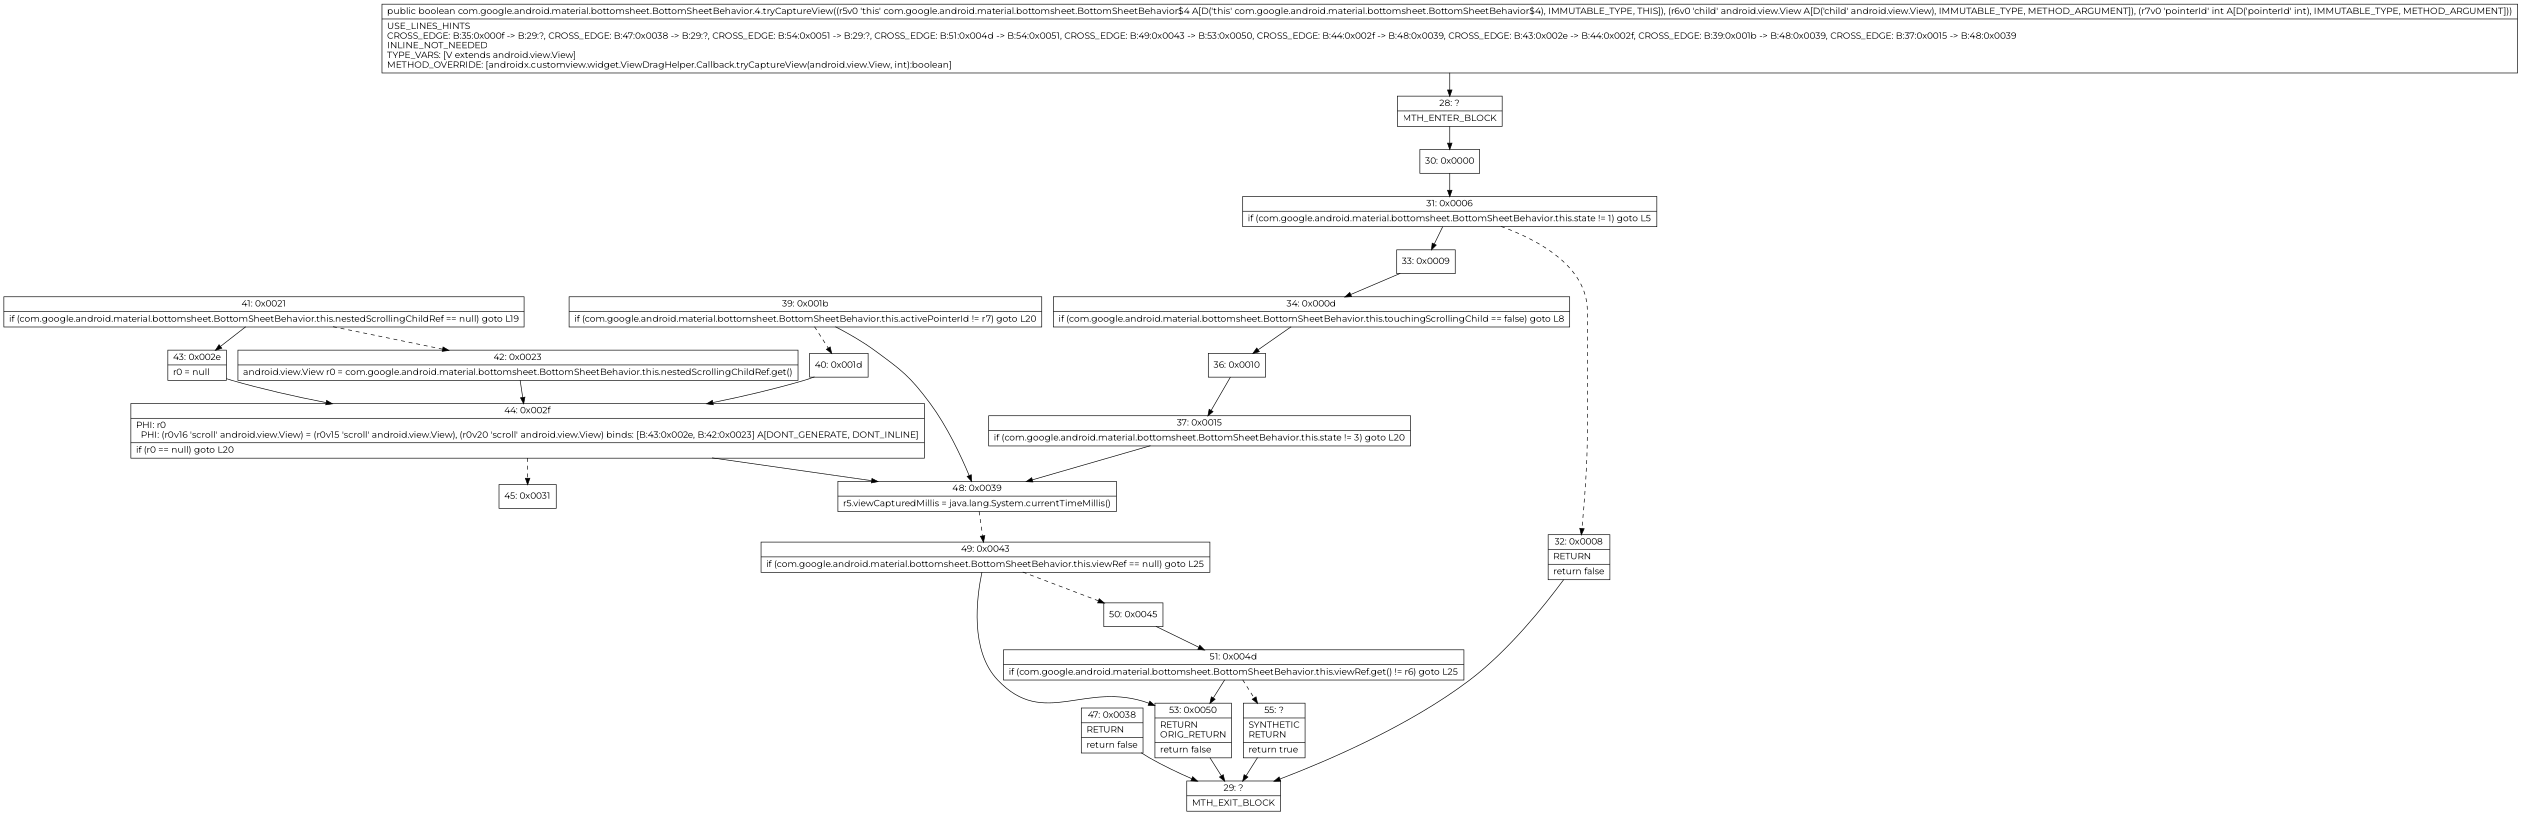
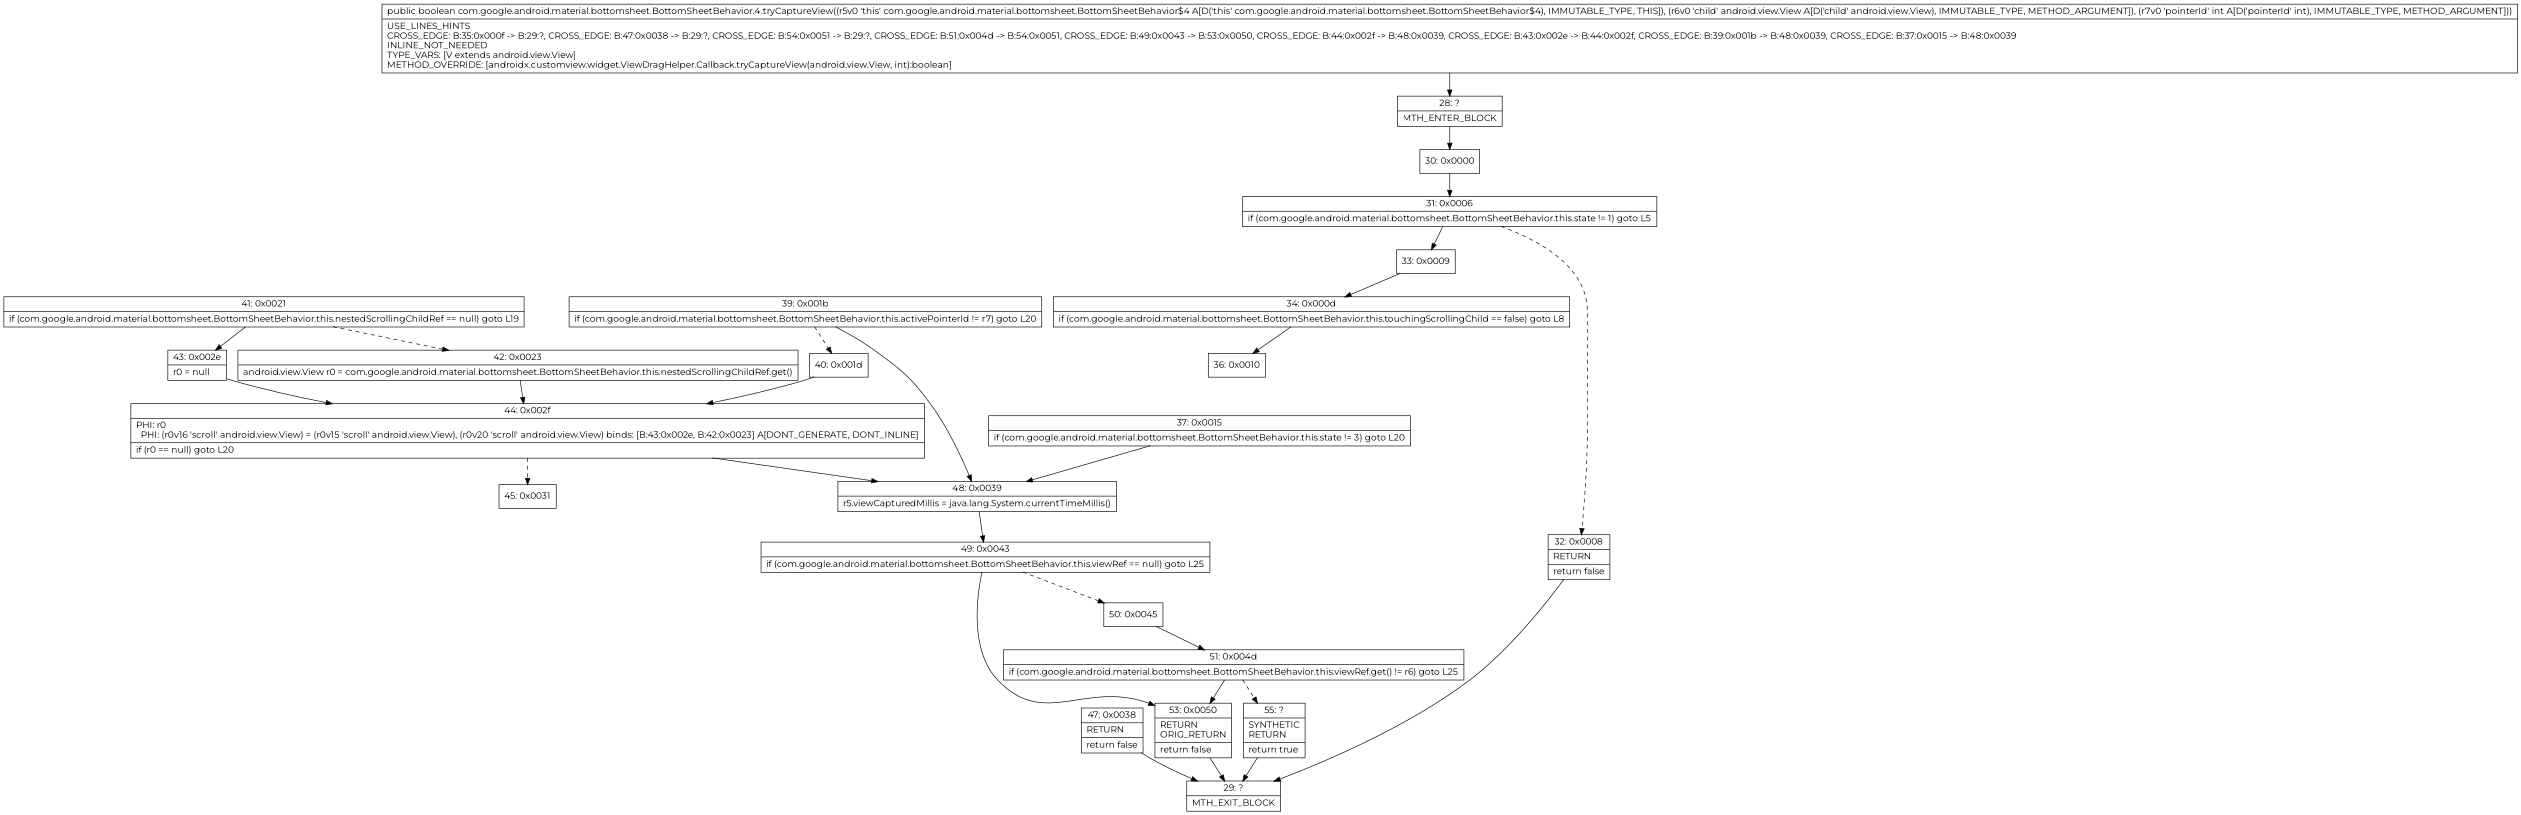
edge "36: 0x0010" -> "37: 0x0015": removed
edge "48: 0x0039" -> "49: 0x0043": style dashed -> solid
